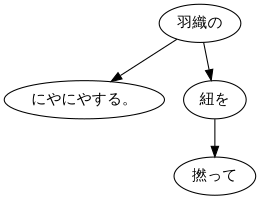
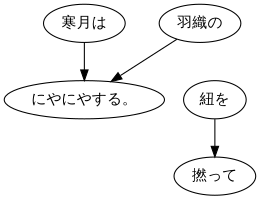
node "寒月は": added
edge "羽織の" -> "紐を": removed
